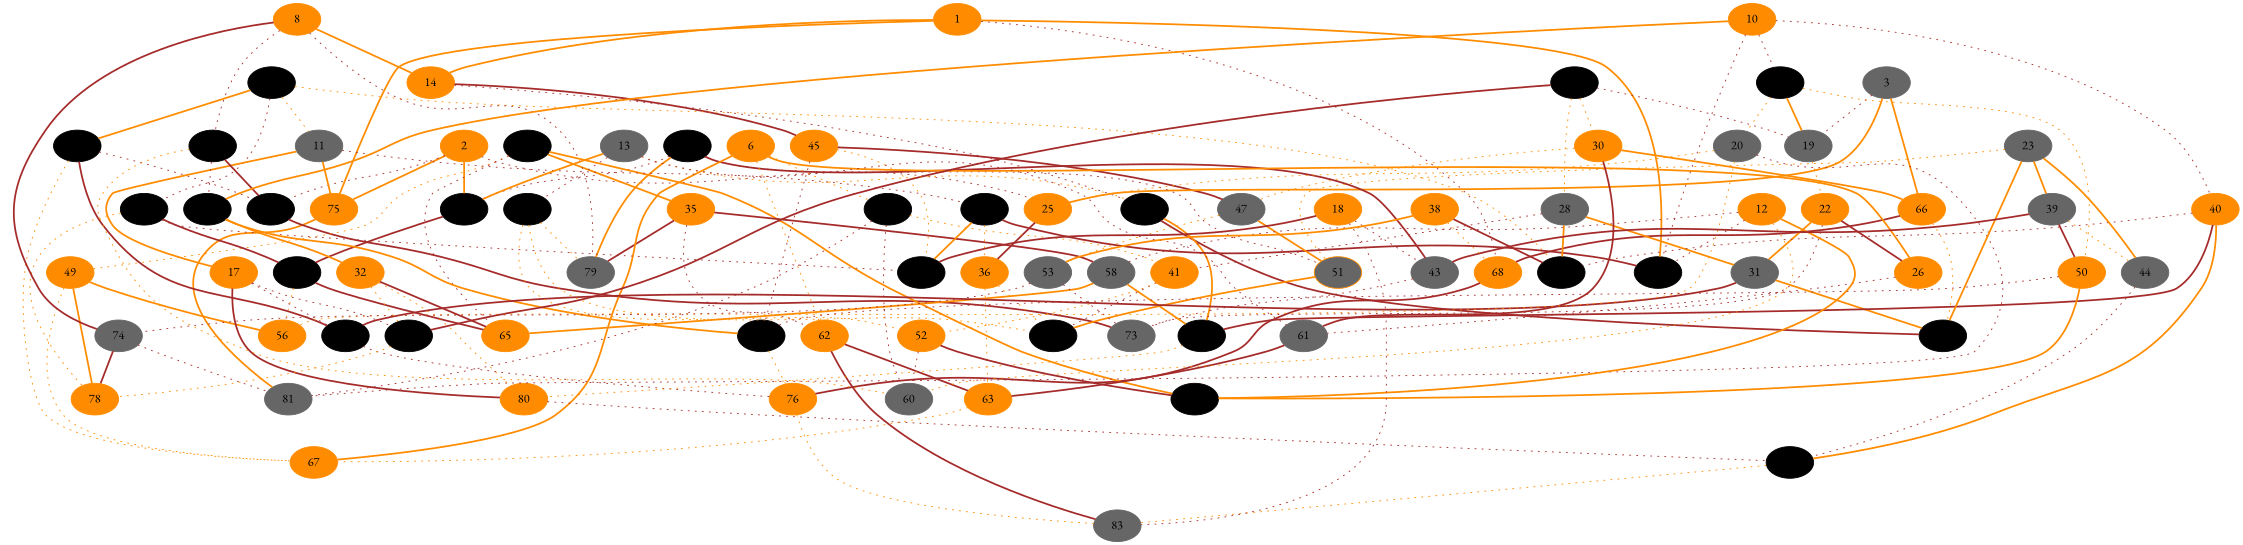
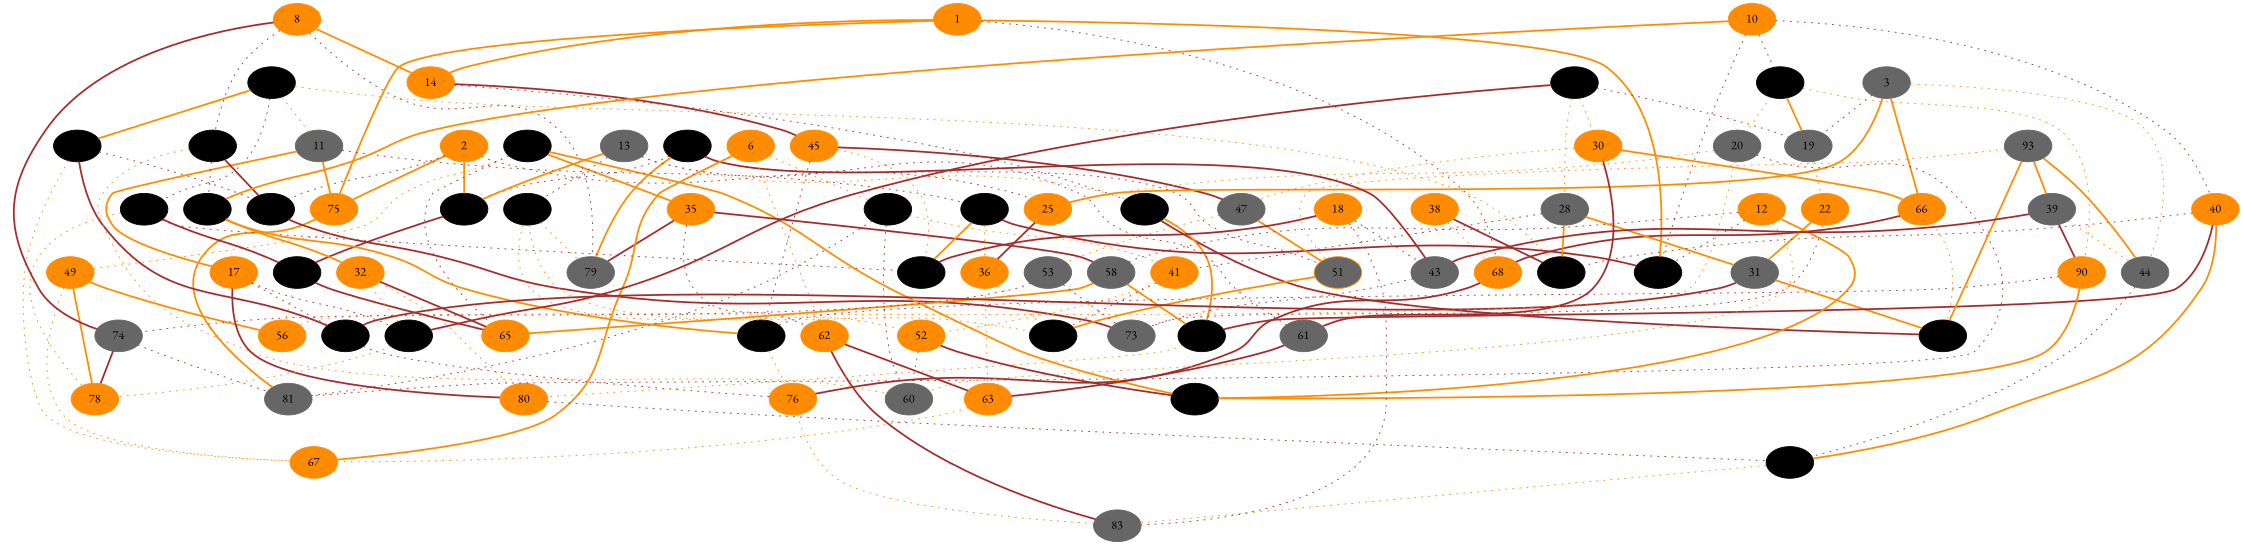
edge "3" -- "44": added
node "23": label "23" -> "93"
edge "38" -- "53": removed
node "26": removed
node "50": label "50" -> "90"
